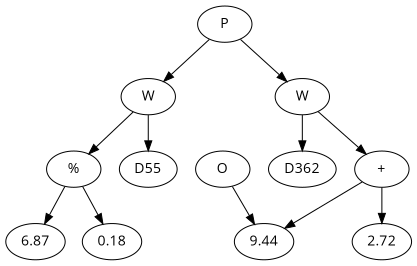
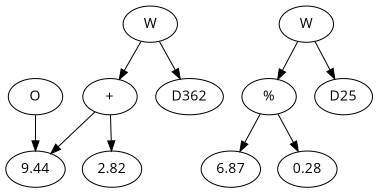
node "P": removed
node "D55": label "D55" -> "D25"
node "0.18": label "0.18" -> "0.28"
node "2.72": label "2.72" -> "2.82"
